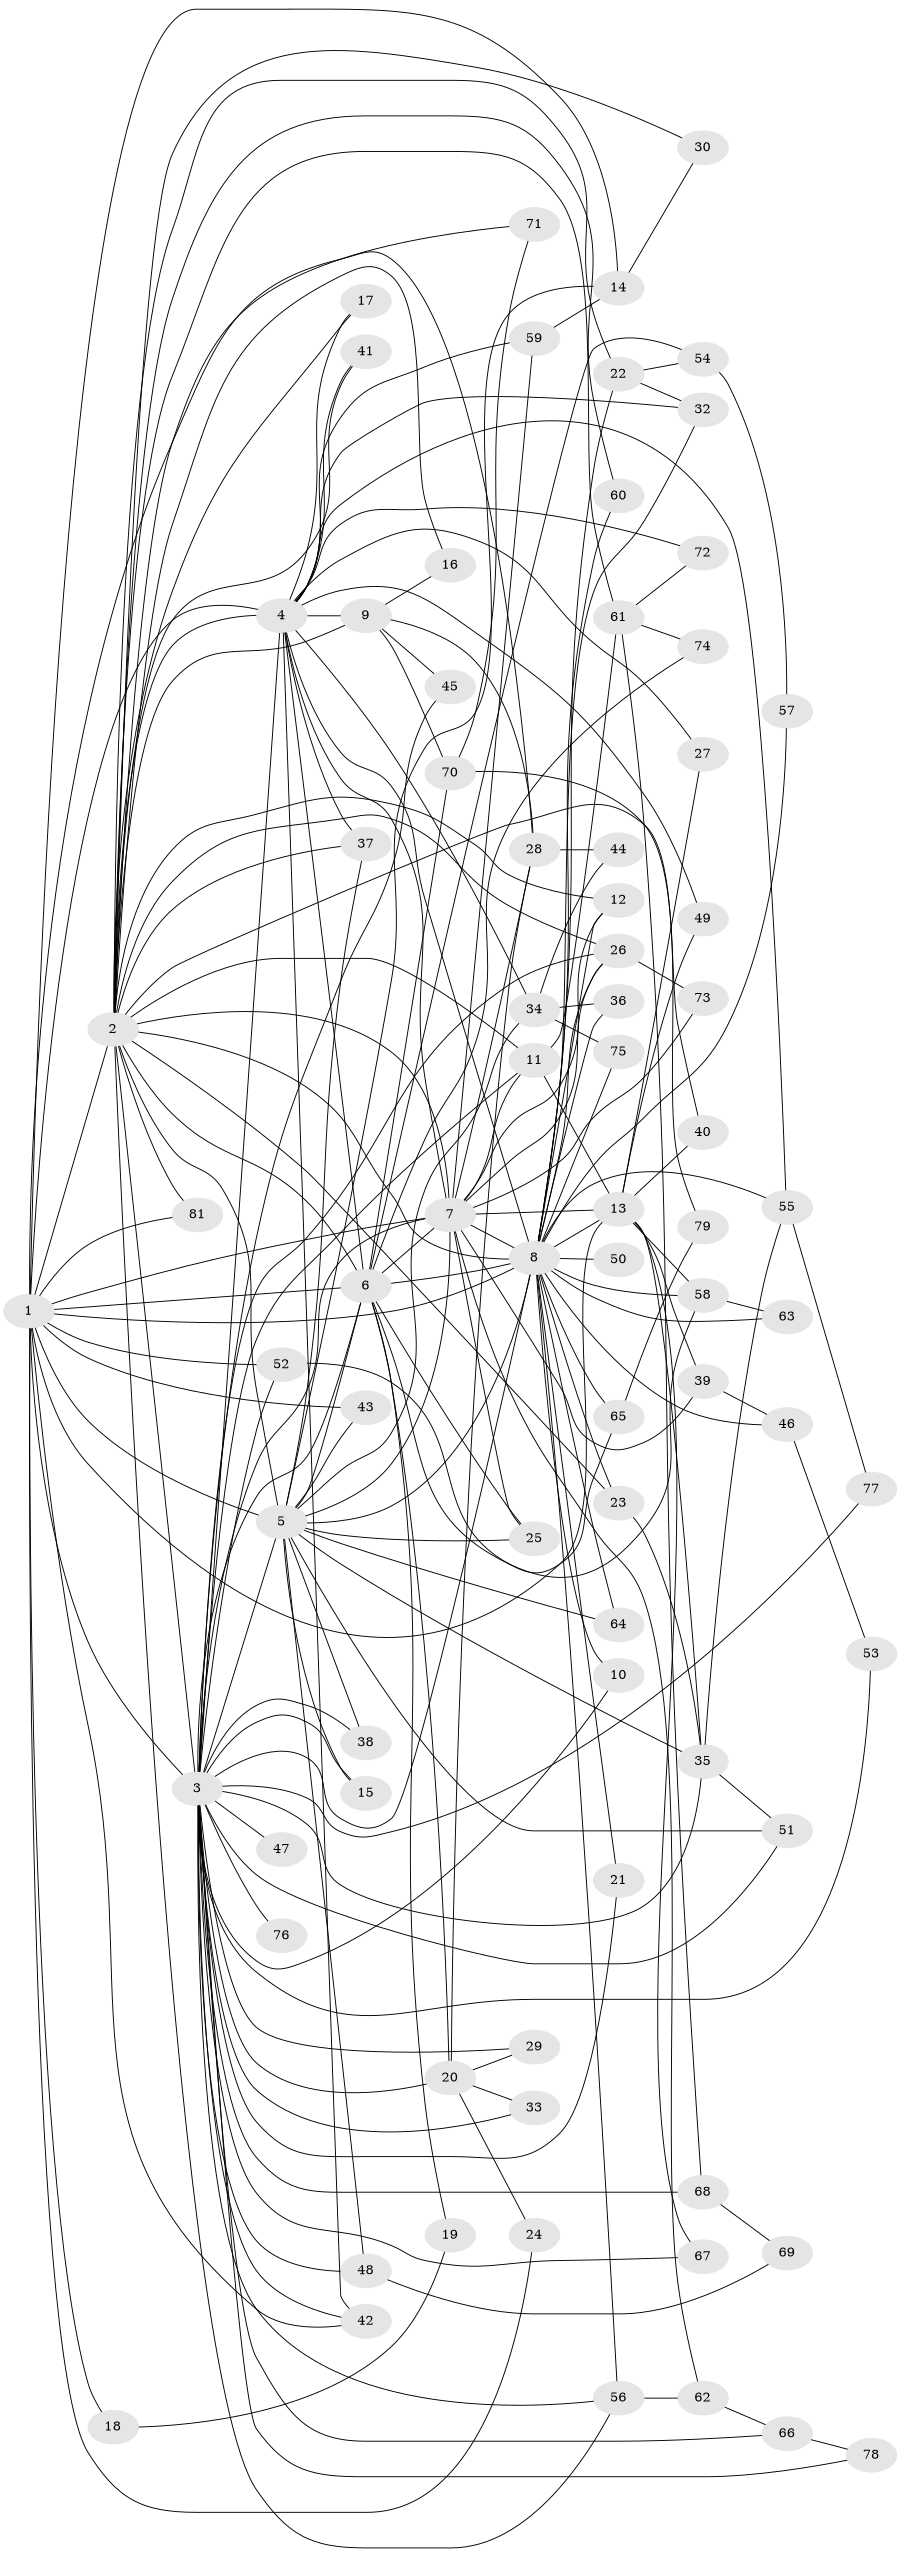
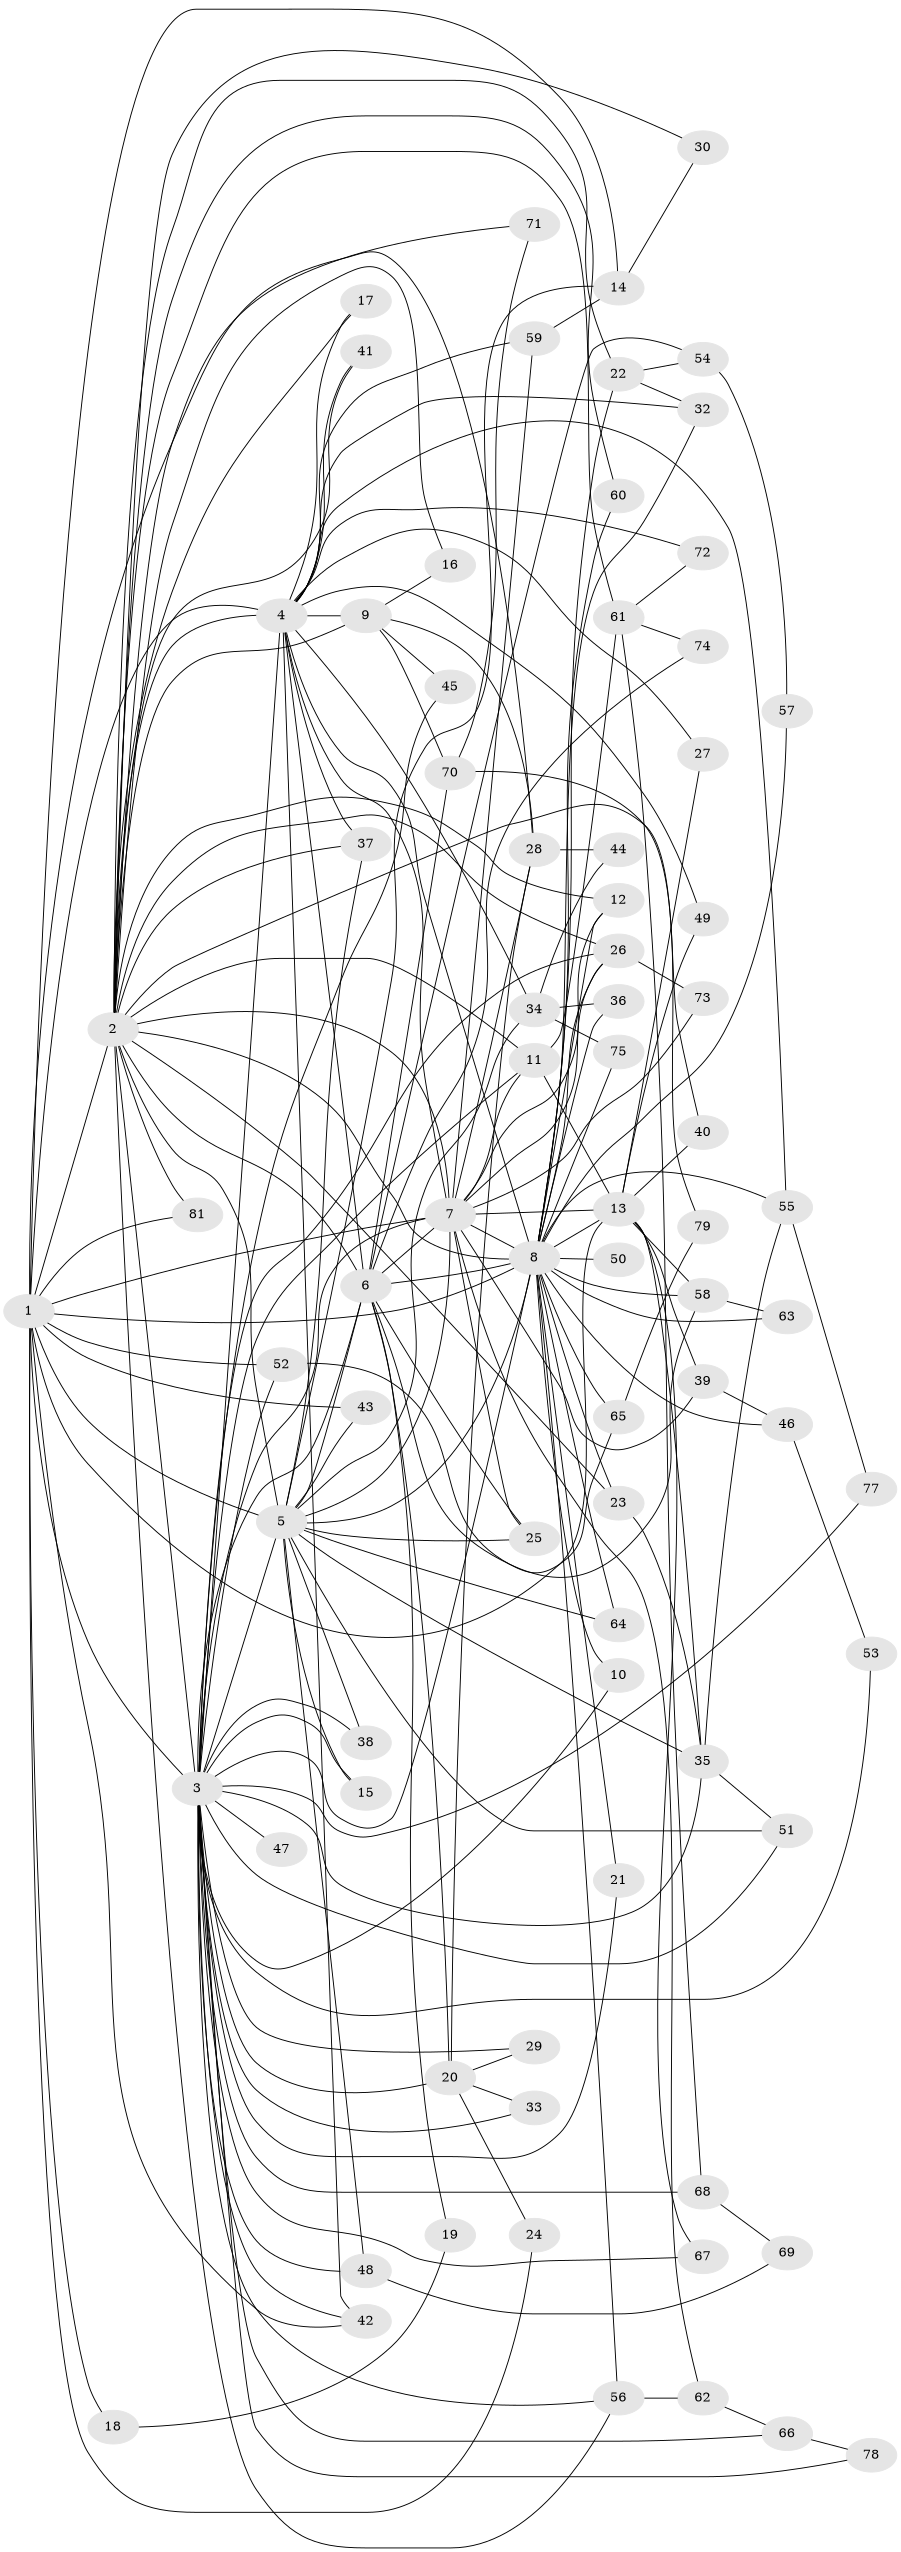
edge "6" -- "1": removed
node "76": removed
